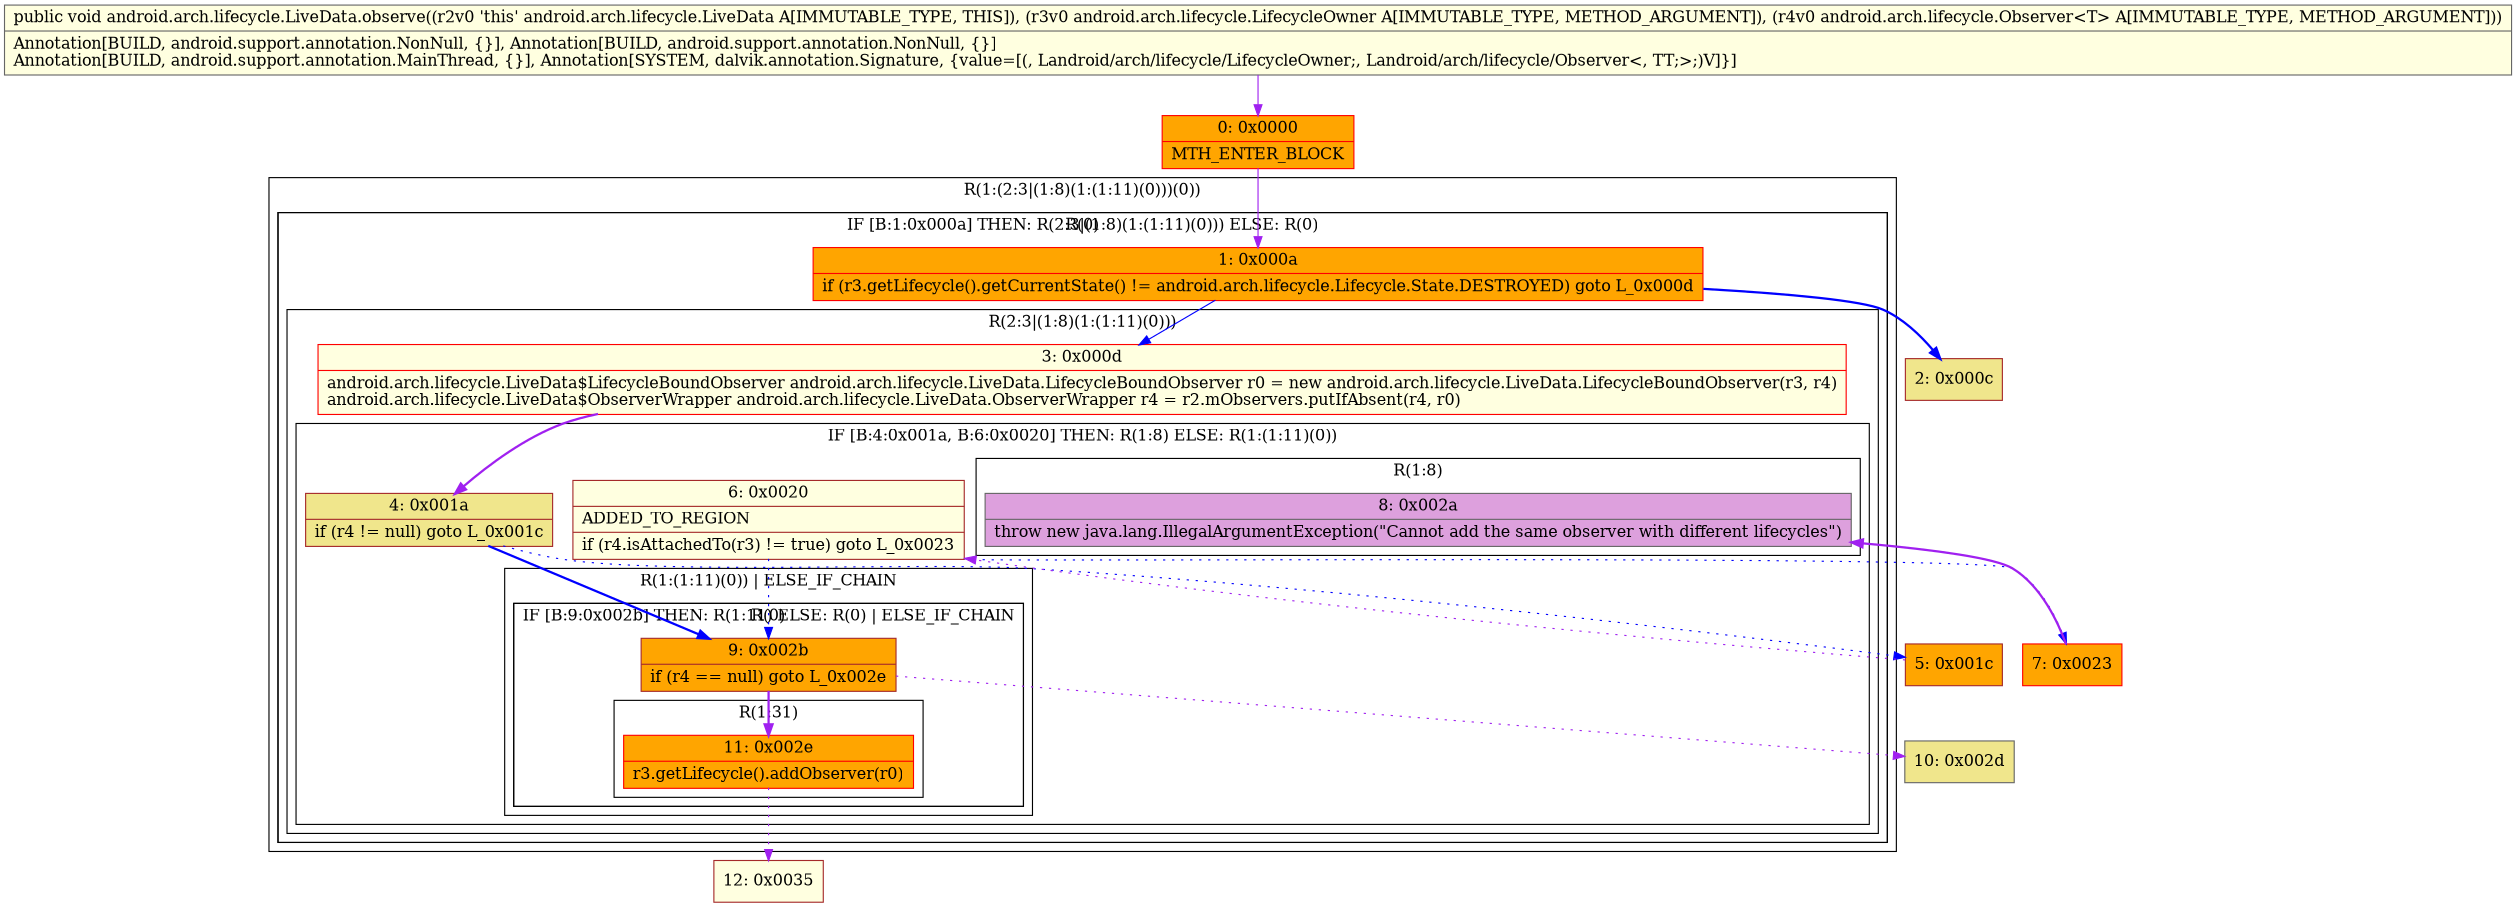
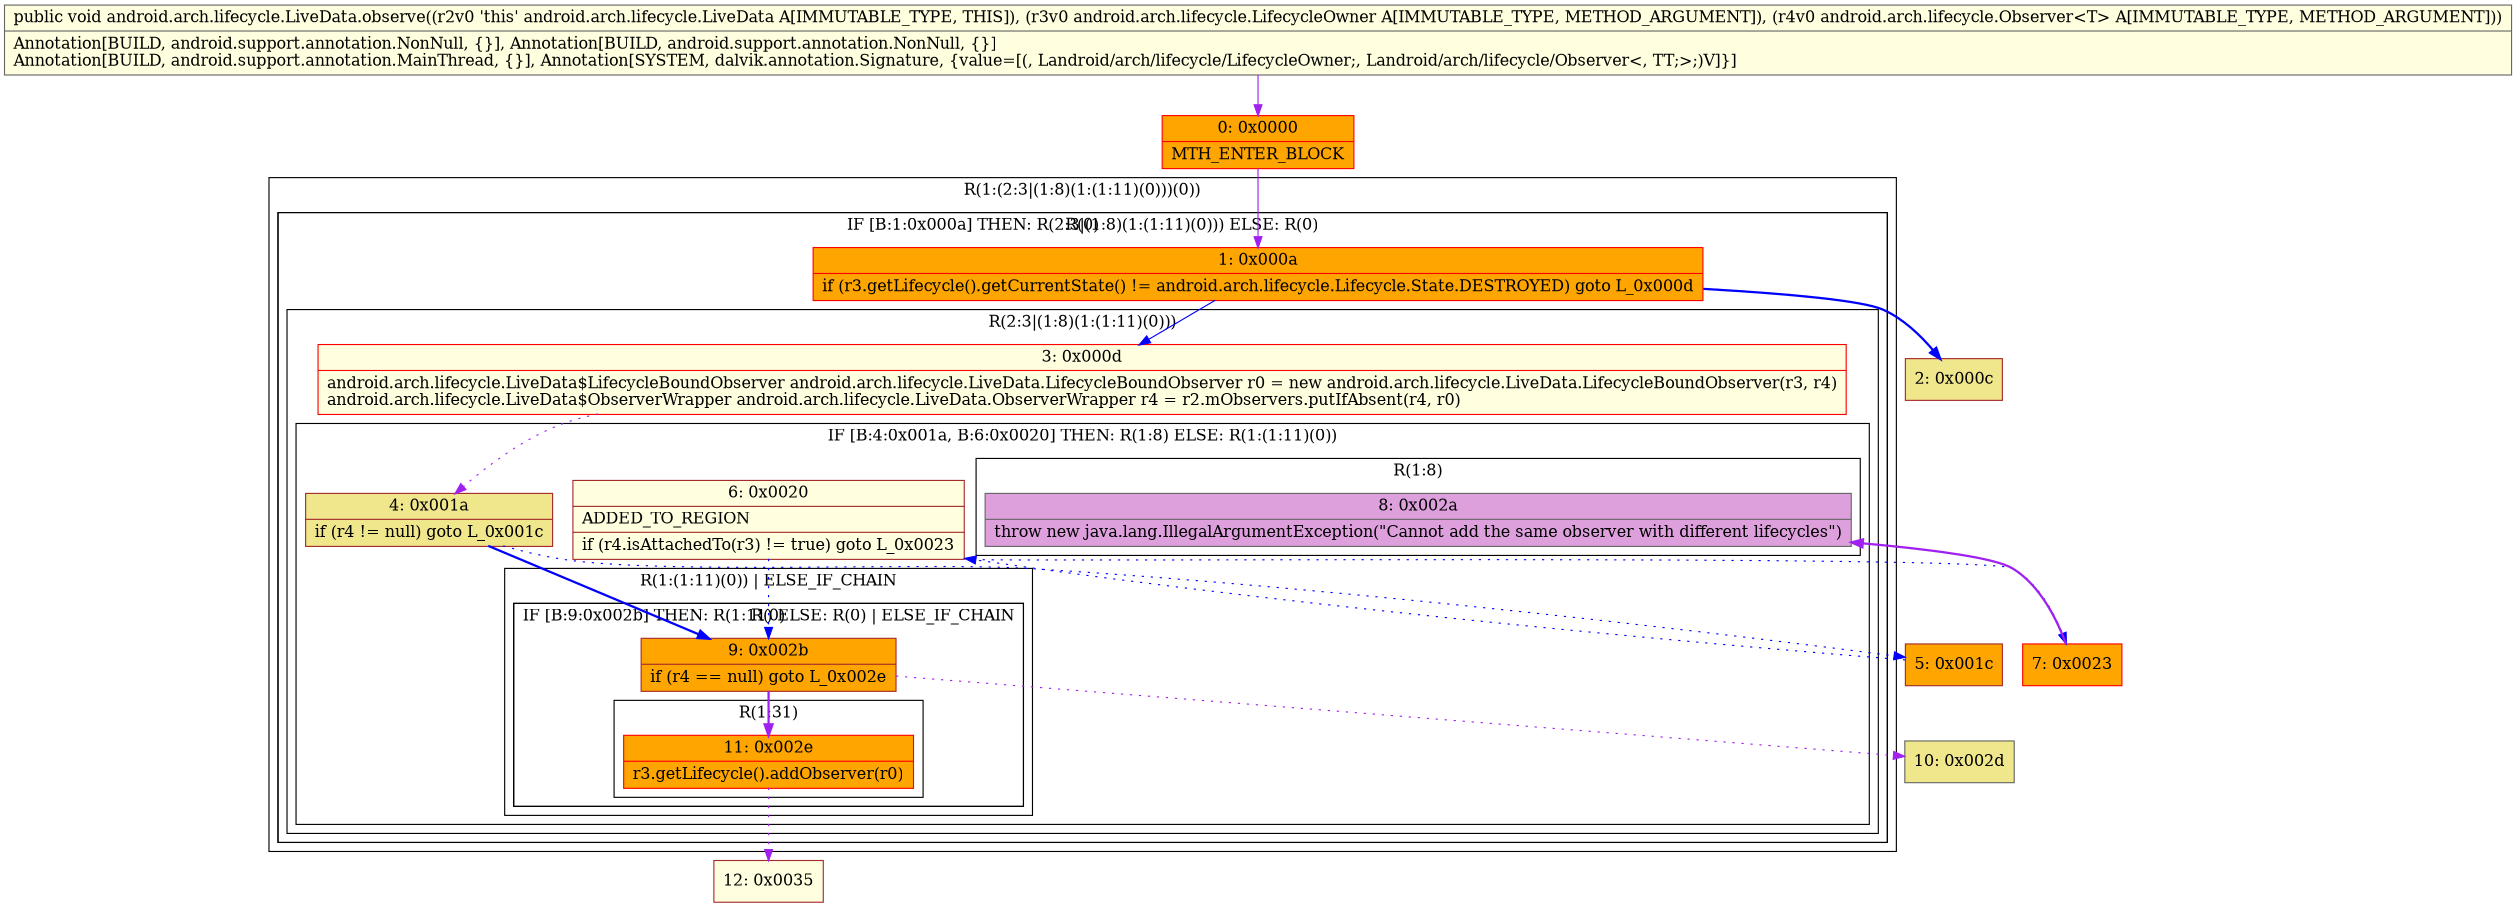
edge "3: 0x000d" -> "4: 0x001a": style bold -> dotted
edge "5: 0x001c" -> "6: 0x0020": color purple -> blue
